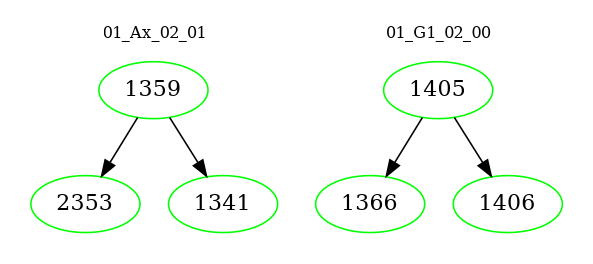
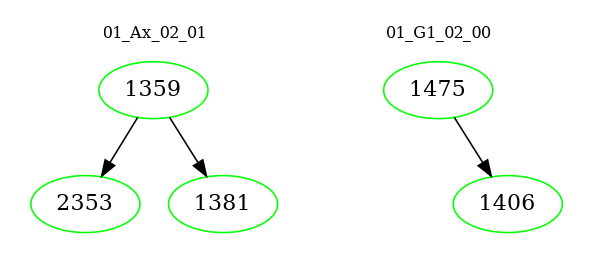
node "1405": label "1405" -> "1475"
node "1341": label "1341" -> "1381"
node "1366": removed
